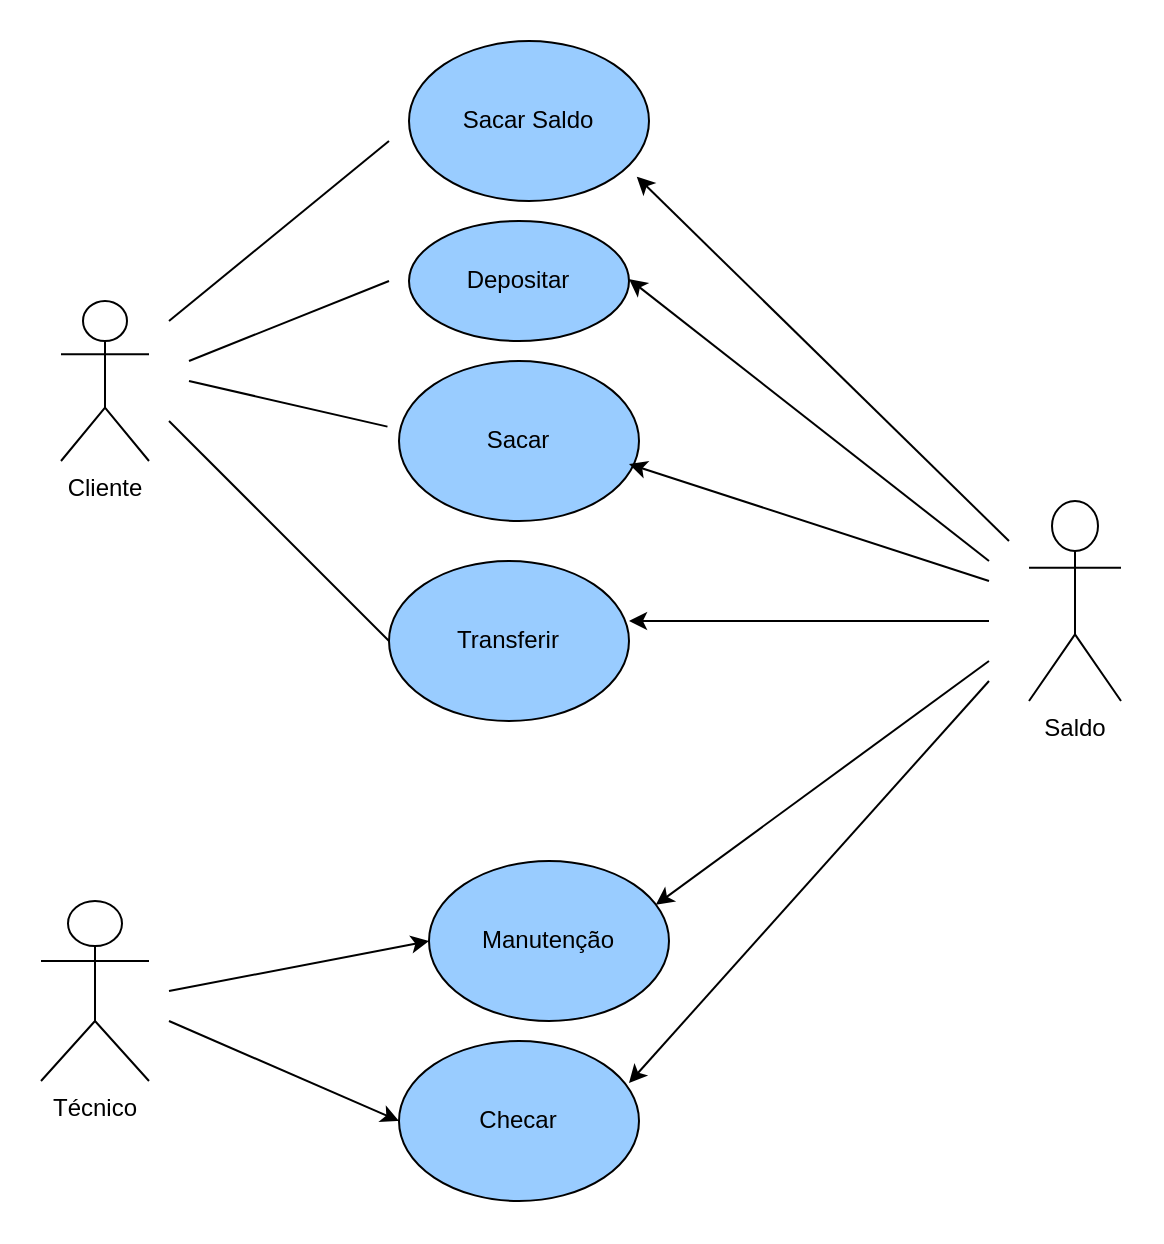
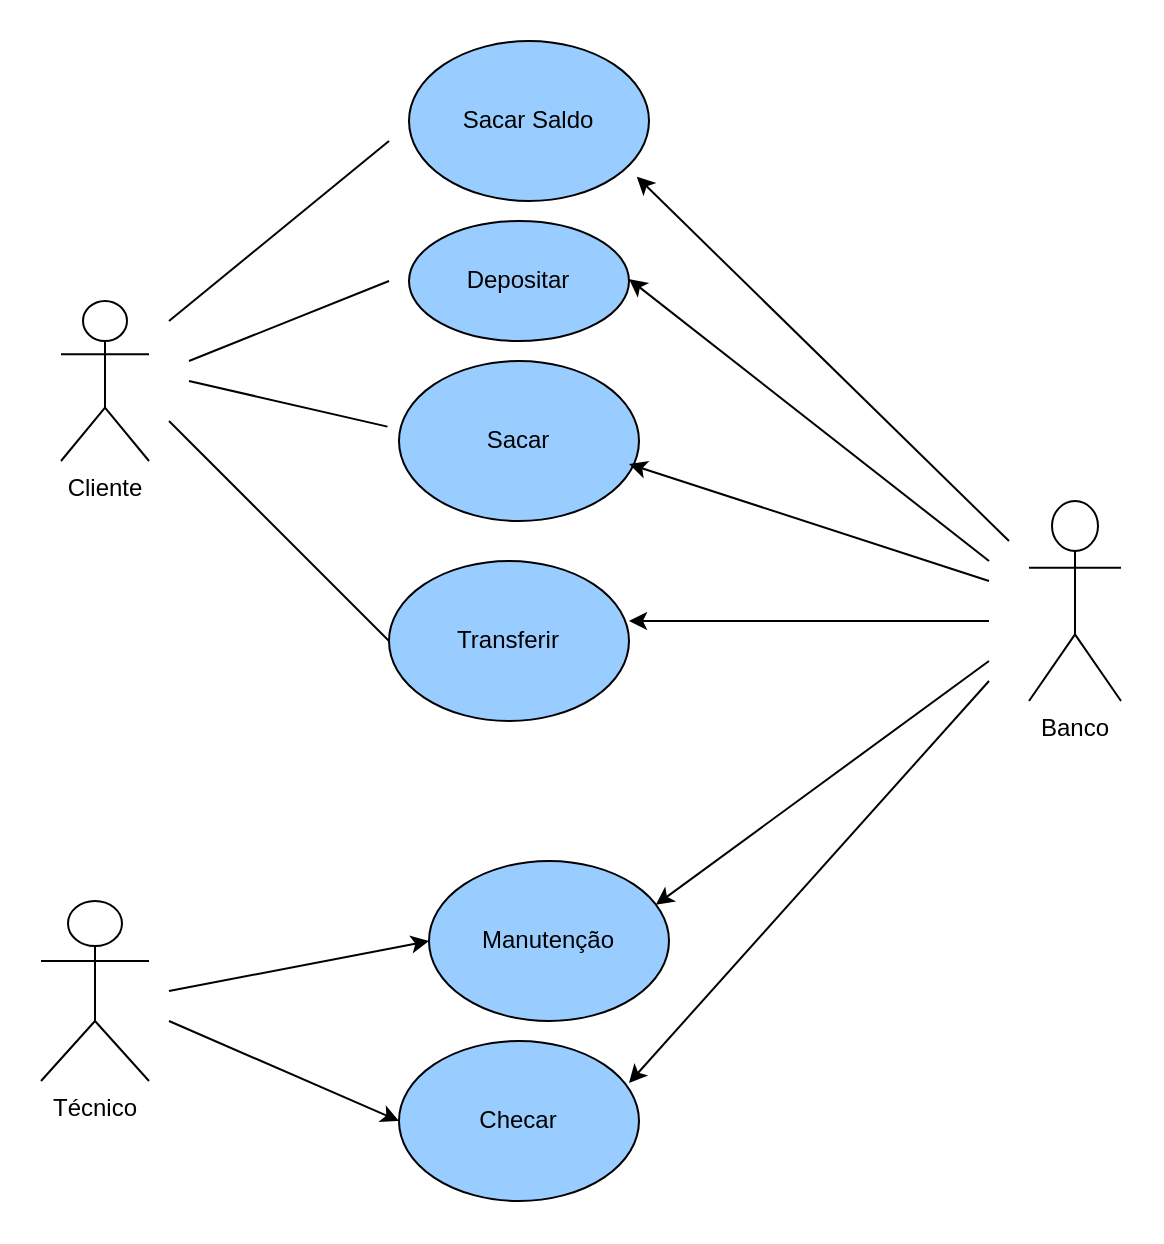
node "Saldo": label "Saldo" -> "Banco"
